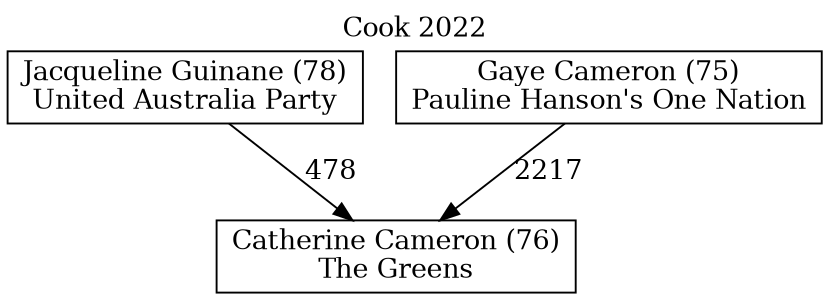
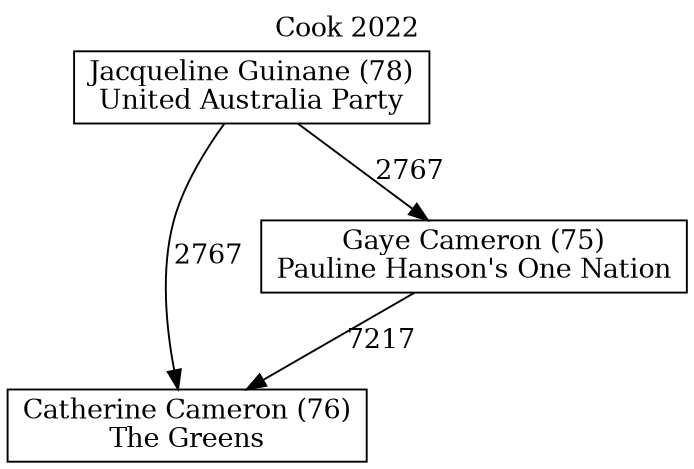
edge "Jacqueline Guinane (78) United Australia Party" -> "Gaye Cameron (75) Pauline Hanson's One Nation": added, label "2767"
edge "Jacqueline Guinane (78) United Australia Party" -> "Catherine Cameron (76) The Greens": label "478" -> "2767"
edge "Gaye Cameron (75) Pauline Hanson's One Nation" -> "Catherine Cameron (76) The Greens": label "2217" -> "7217"
